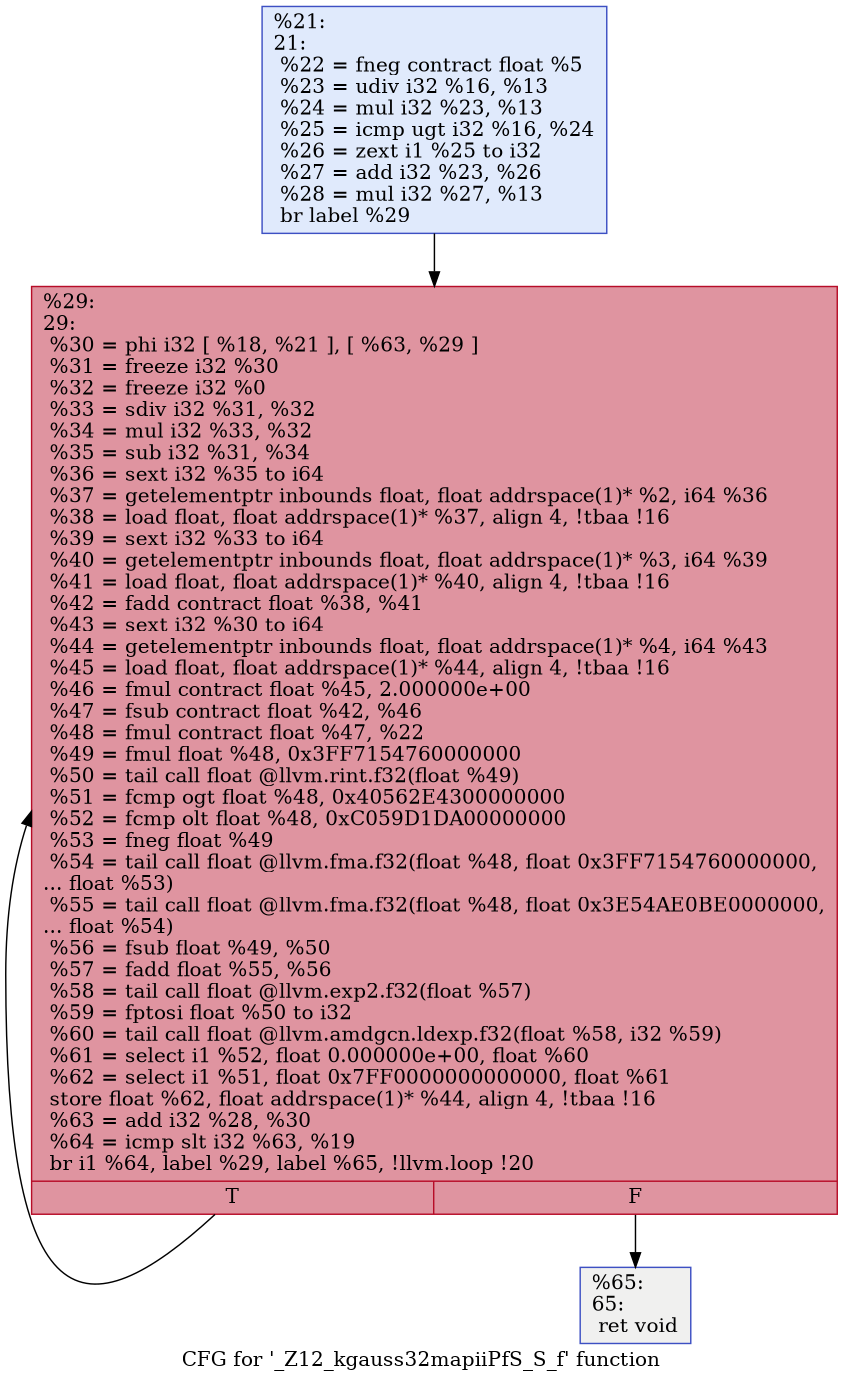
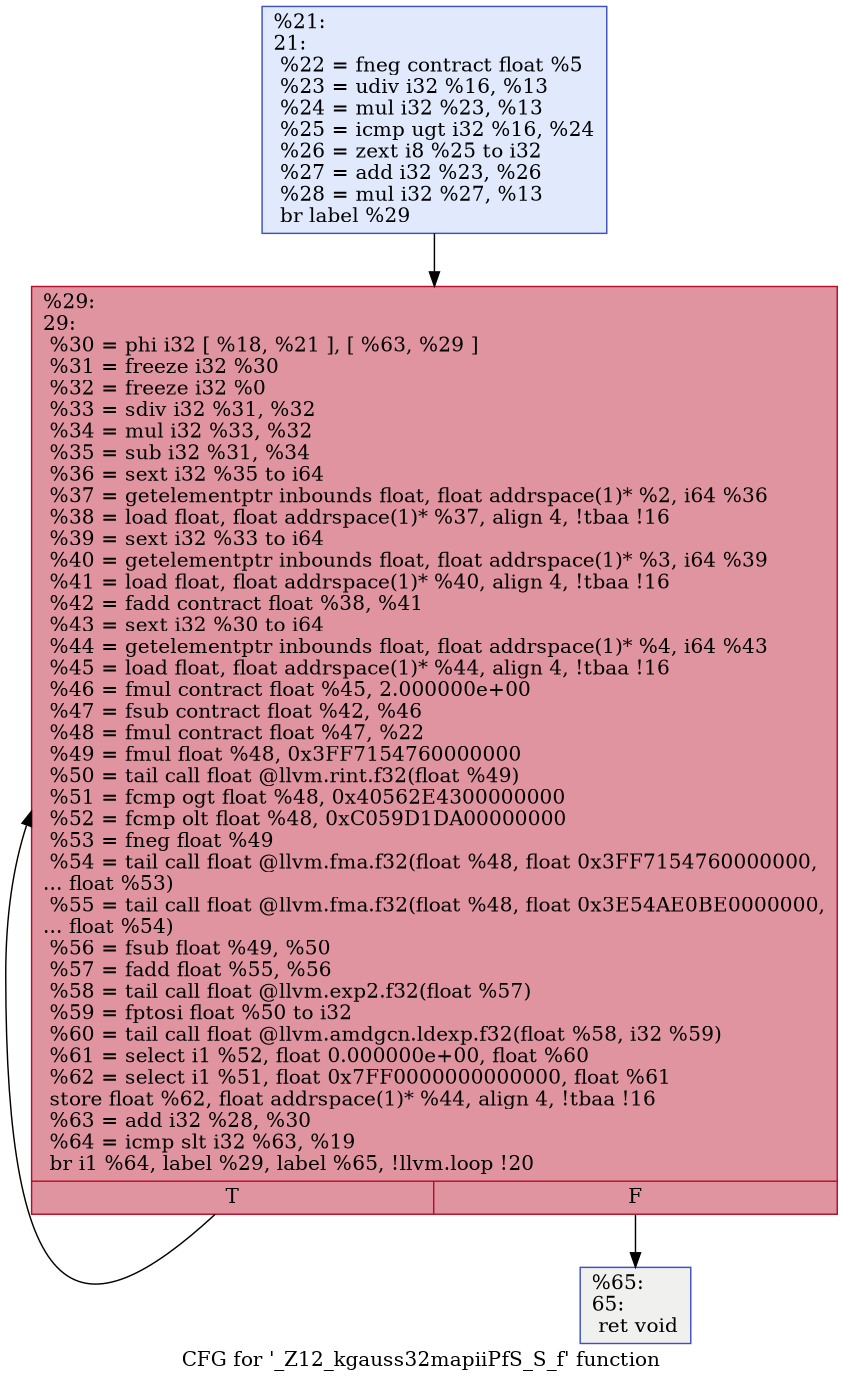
node "%21:": text "%26 = zext i1 %25 to i32" -> "%26 = zext i8 %25 to i32"
